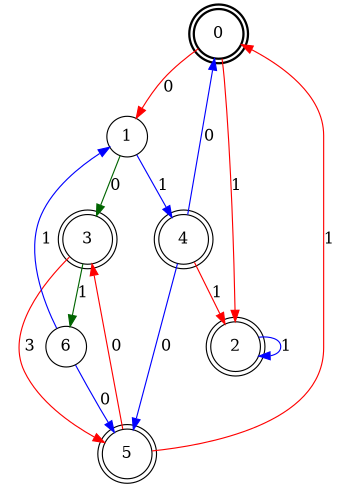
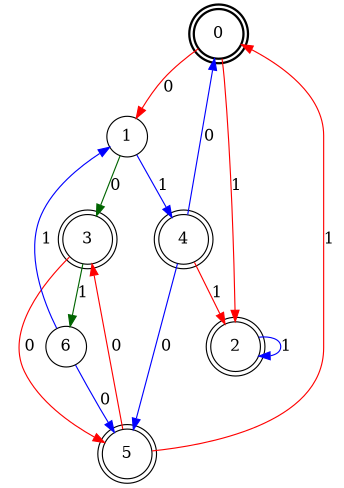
edge "3" -> "5": label "3" -> "0"
